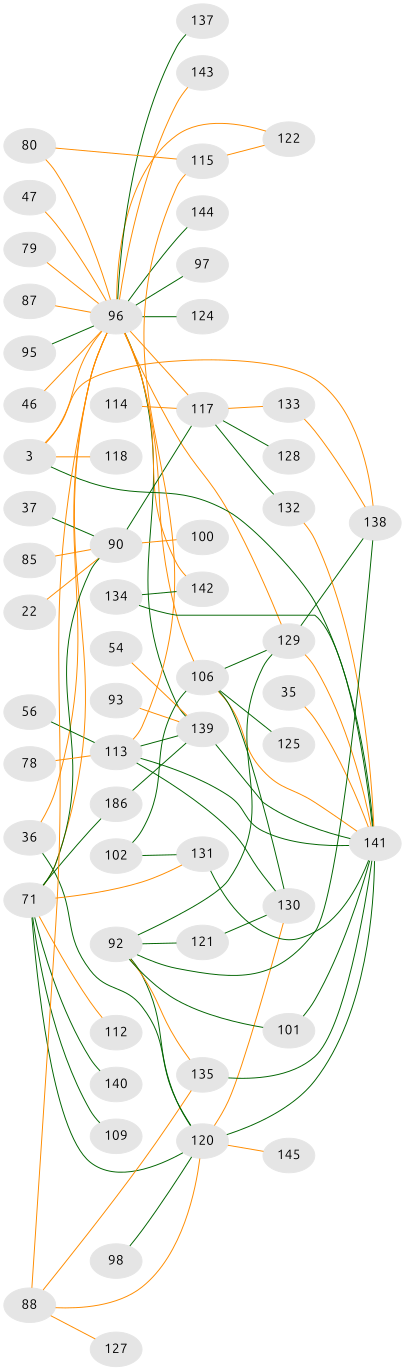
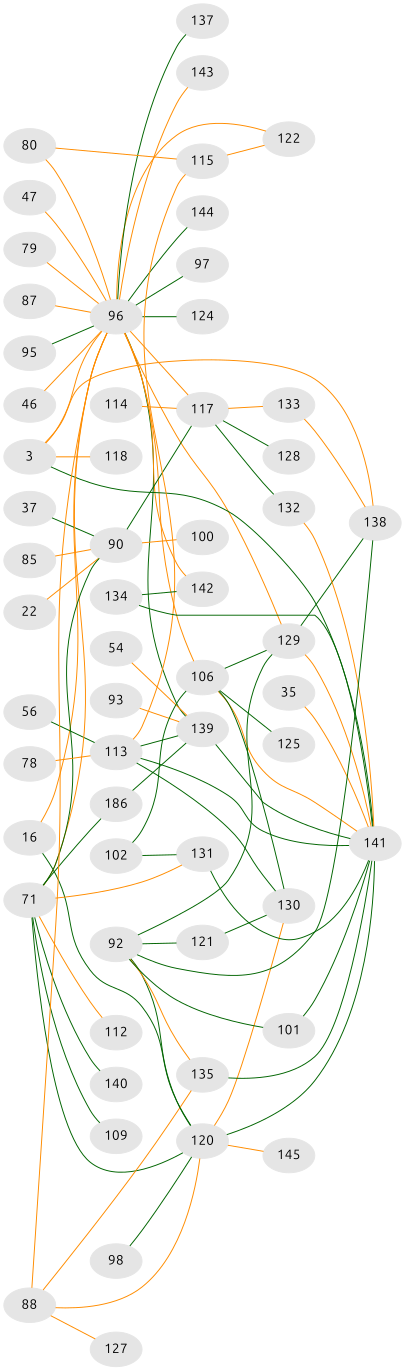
node "36": label "36" -> "16"
